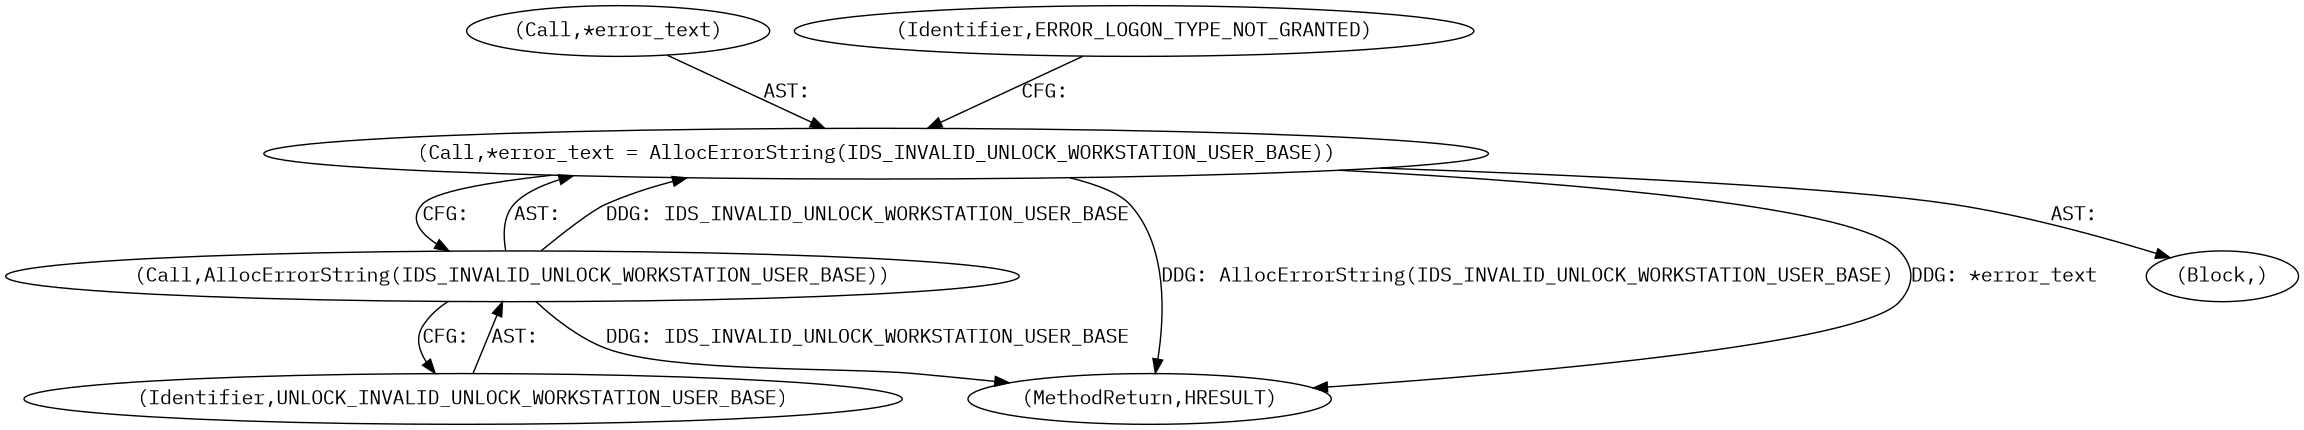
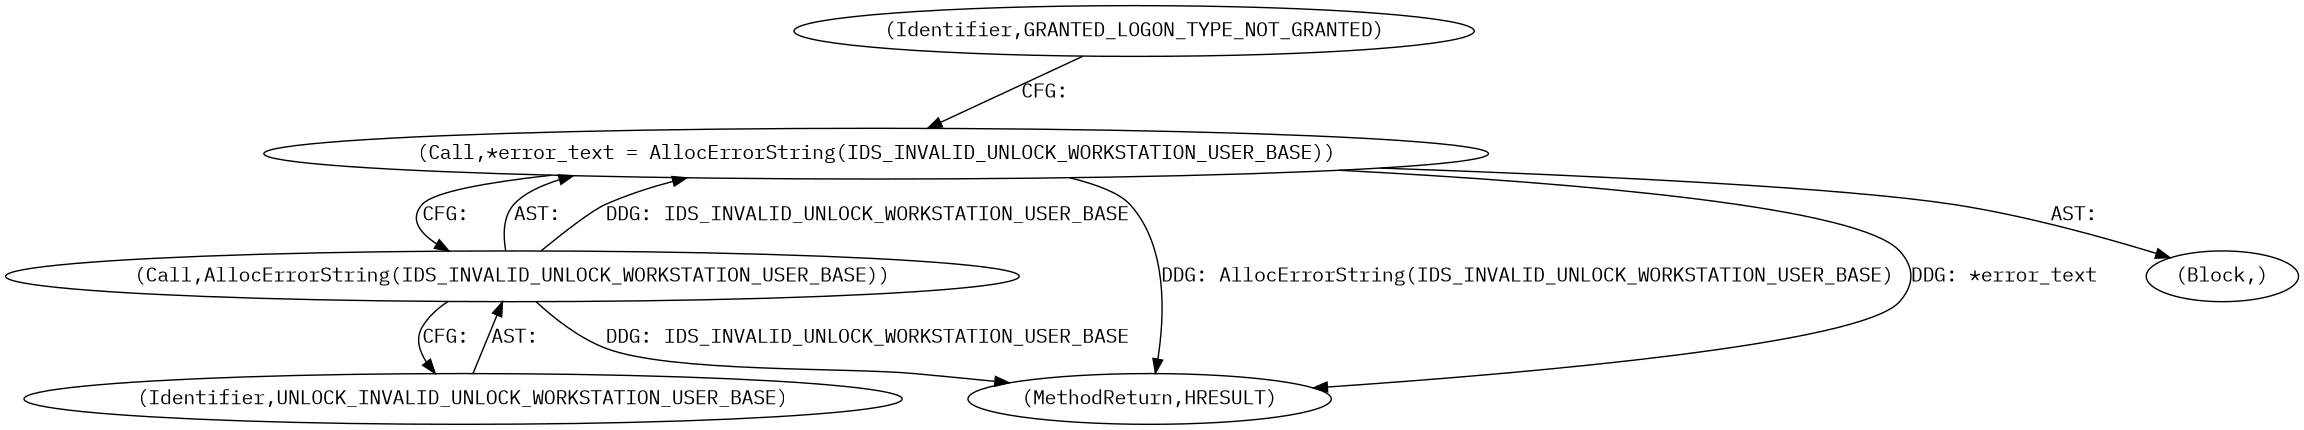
node "(Call,*error_text)": removed
node "(Identifier,ERROR_LOGON_TYPE_NOT_GRANTED)": label "(Identifier,ERROR_LOGON_TYPE_NOT_GRANTED)" -> "(Identifier,GRANTED_LOGON_TYPE_NOT_GRANTED)"
